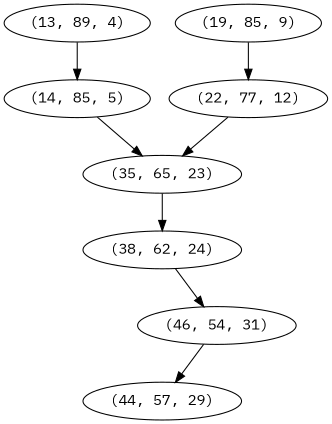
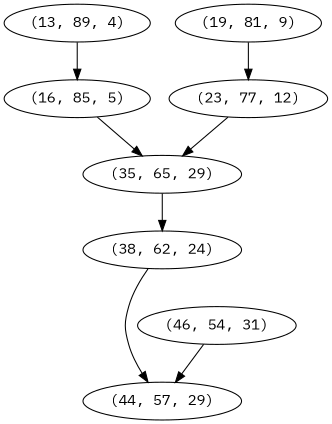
node "(19, 85, 9)": label "(19, 85, 9)" -> "(19, 81, 9)"
node "(14, 85, 5)": label "(14, 85, 5)" -> "(16, 85, 5)"
node "(22, 77, 12)": label "(22, 77, 12)" -> "(23, 77, 12)"
node "(35, 65, 23)": label "(35, 65, 23)" -> "(35, 65, 29)"
edge "(38, 62, 24)" -> "(46, 54, 31)": now "(38, 62, 24)" -> "(44, 57, 29)"
